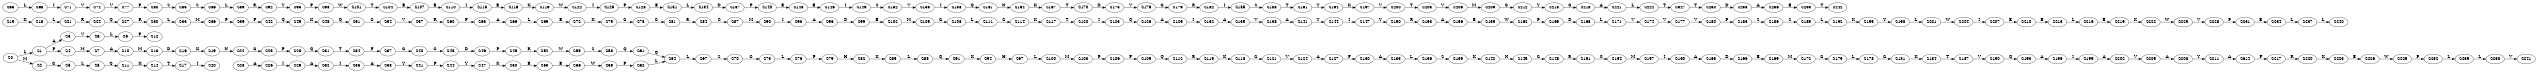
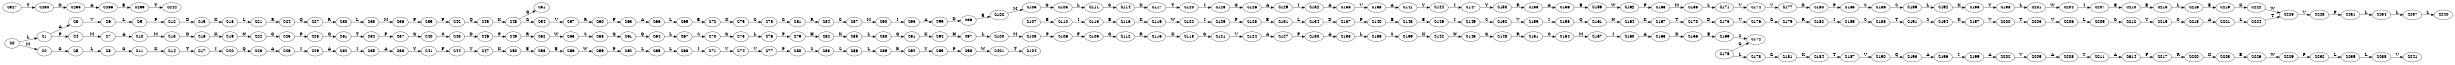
edge "S191" -> "S194": label "Y" -> "S"
edge "S206" -> "S209": label "M" -> "L"
node "S101": label "S101" -> "S401"
edge "S104" -> "S107": removed, label "E"
edge "S224" -> "S327": now "S224" -> "S225"
edge "S165" -> "S168": label "D" -> "M"
edge "S177" -> "S180": label "V" -> "D"
edge "S231" -> "S234": label "E" -> "L"
edge "S12" -> "S15": added, label "D"
edge "S51" -> "S54": now "S48" -> "S54"
edge "S20" -> "S23": added, label "Q"
edge "S169" -> "S172": label "M" -> "S"
edge "S172" -> "S175": reversed
edge "S62" -> "S64": now "S62" -> "S65"
